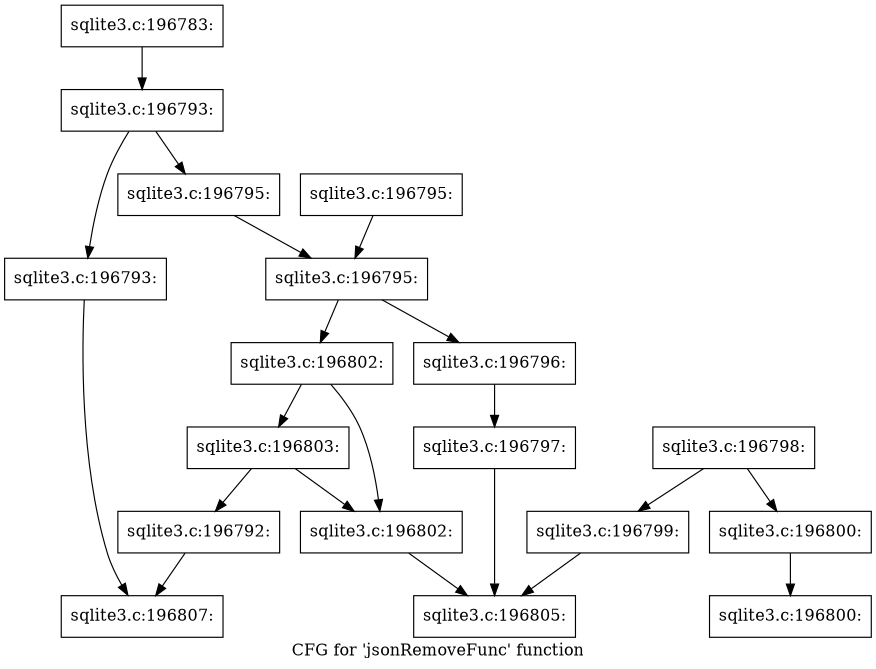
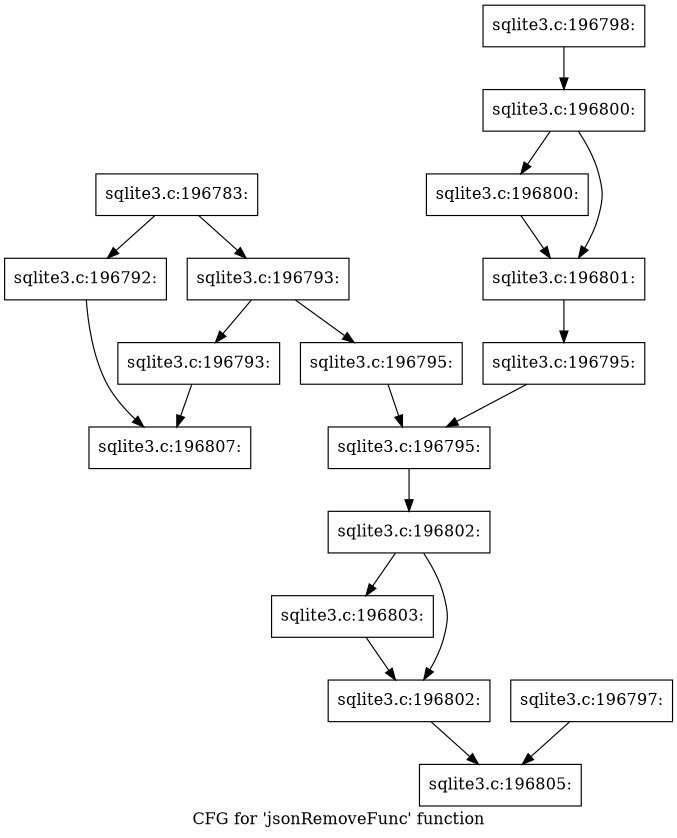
node "sqlite3.c:196801:": added
node "sqlite3.c:196796:": removed
edge "sqlite3.c:196803:" -> "sqlite3.c:196792:": now "sqlite3.c:196783:" -> "sqlite3.c:196792:"
node "sqlite3.c:196799:": removed
